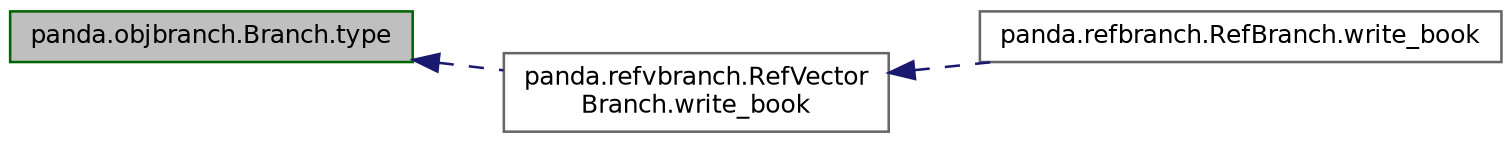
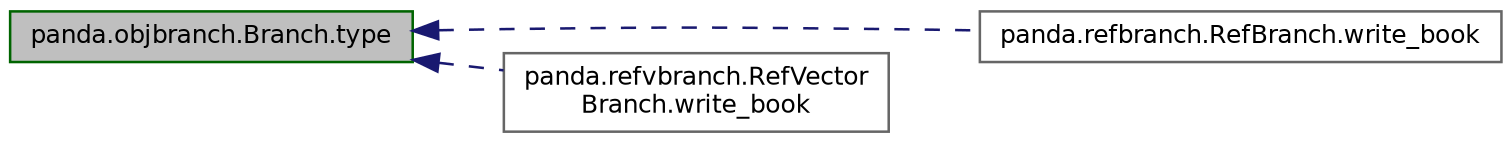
edge "panda.refbranch.RefBranch.write_book" -> "panda.refvbranch.RefVector Branch.write_book": now "panda.refbranch.RefBranch.write_book" -> "panda.objbranch.Branch.type"
